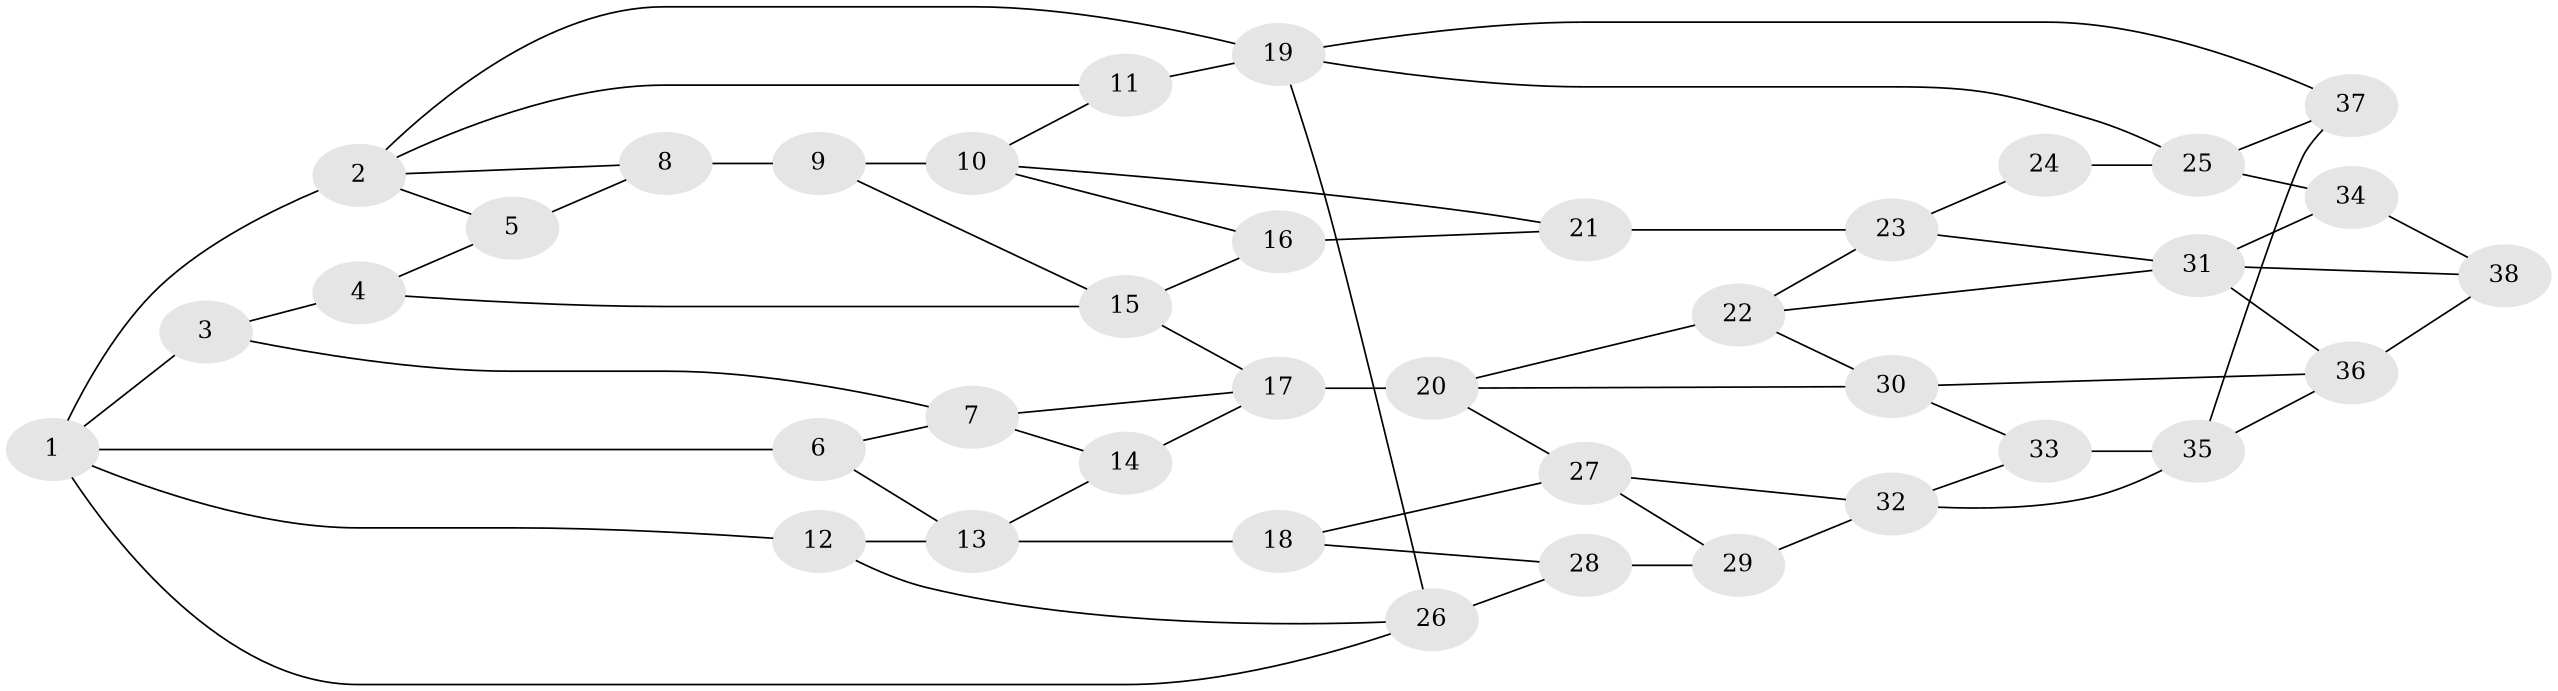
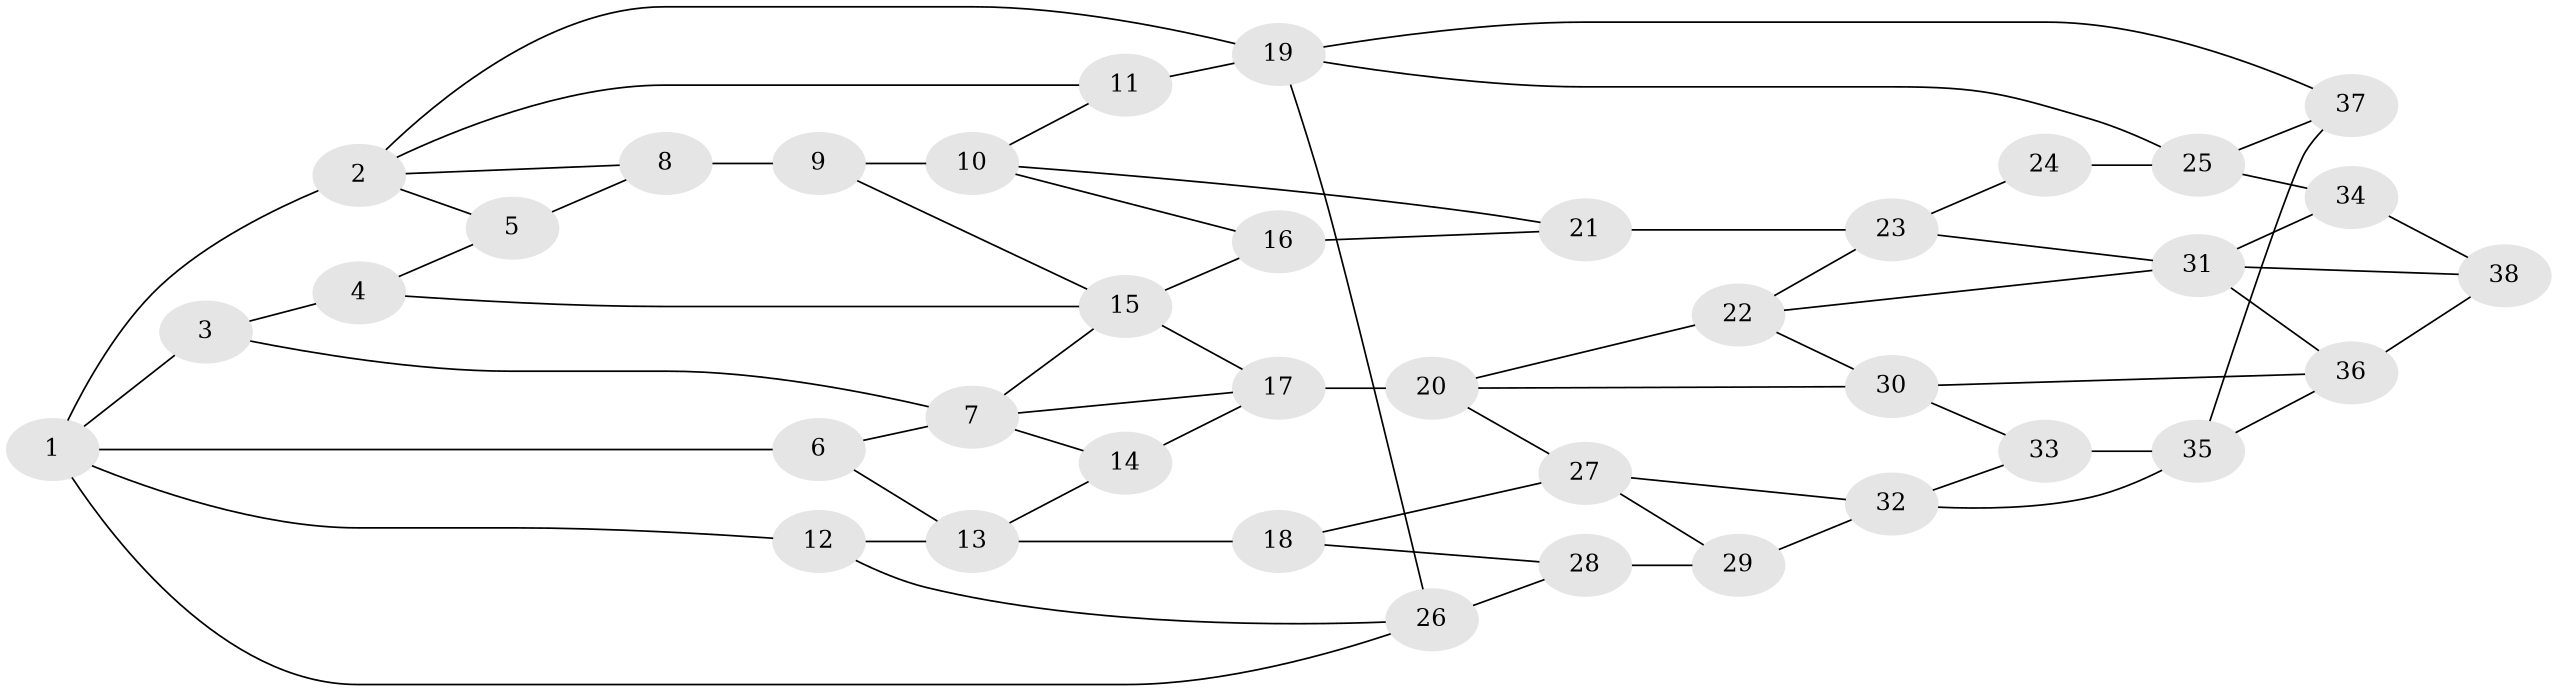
edge "15" -- "7": added
